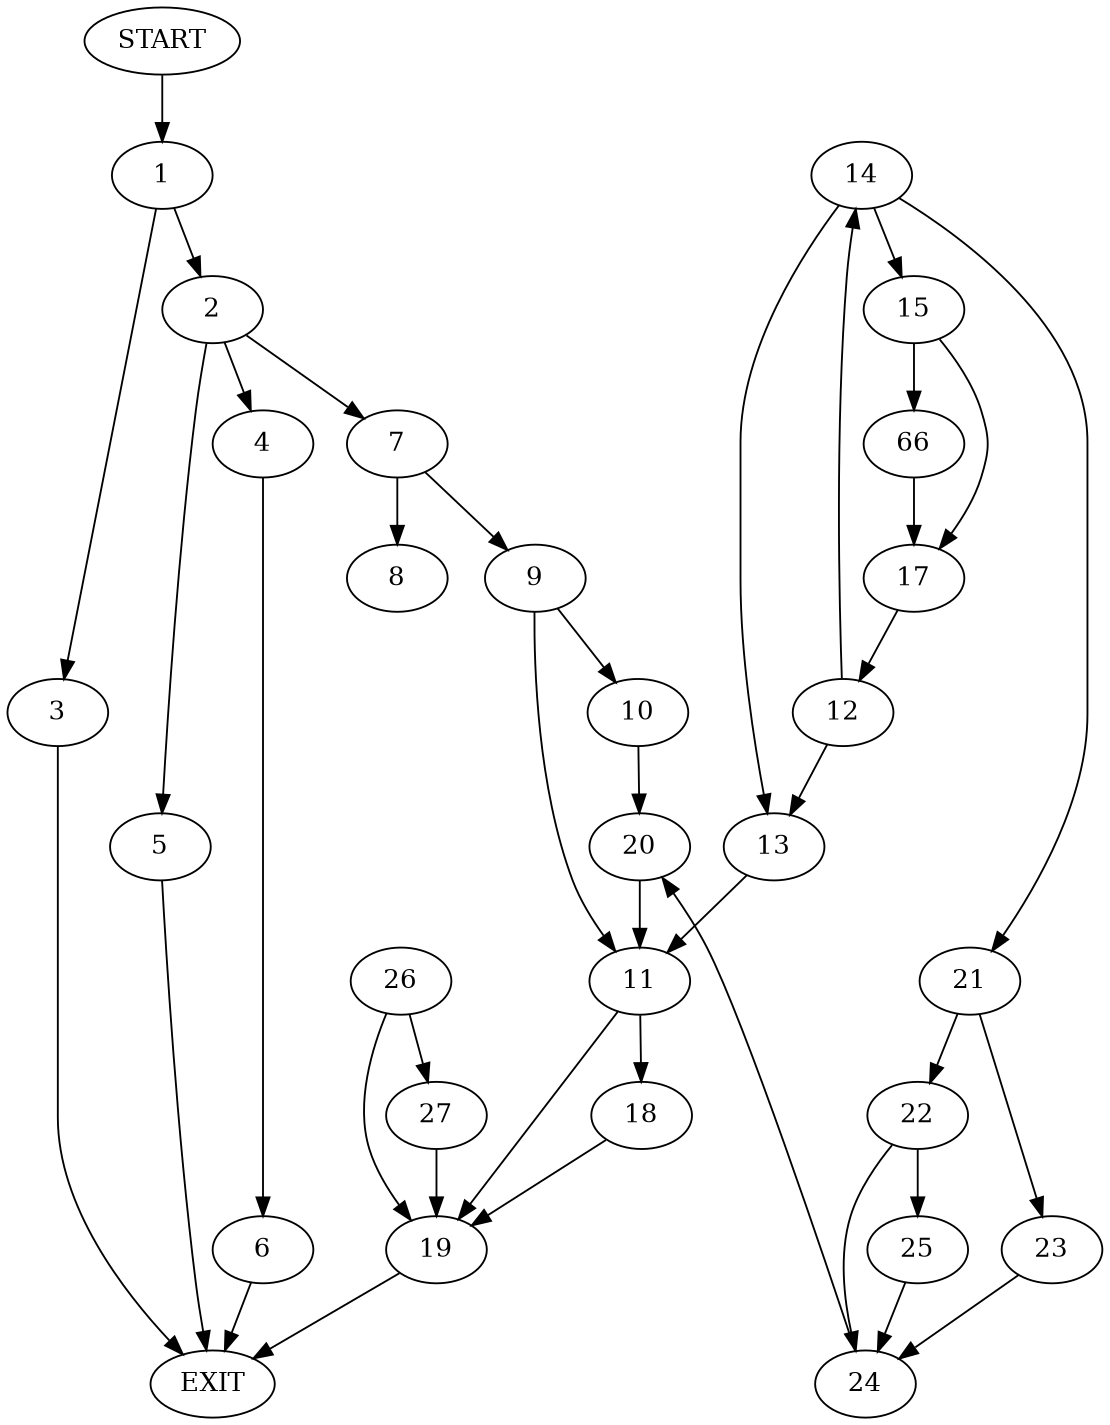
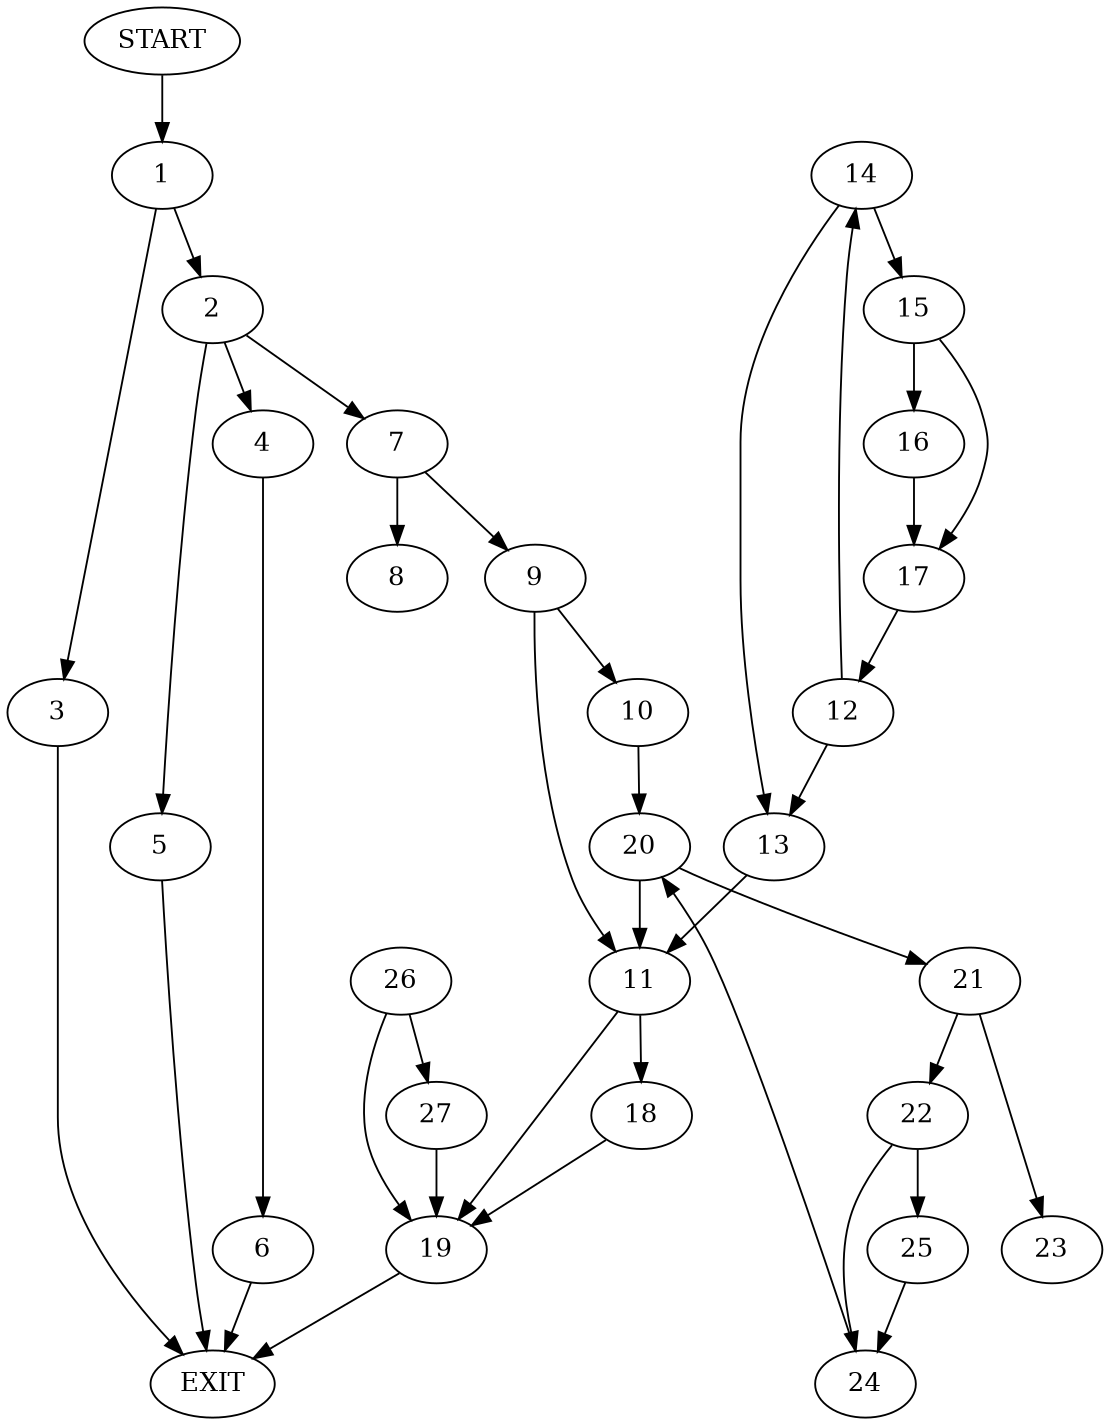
node "66": label "66" -> "16"
edge "14" -> "21": now "20" -> "21"
edge "23" -> "24": removed
